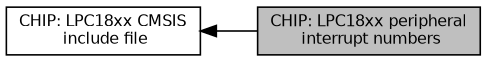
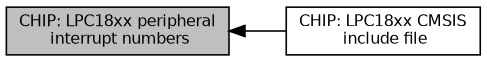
edge "CHIP: LPC18xx peripheral interrupt numbers" -> "CHIP: LPC18xx CMSIS include file": reversed
